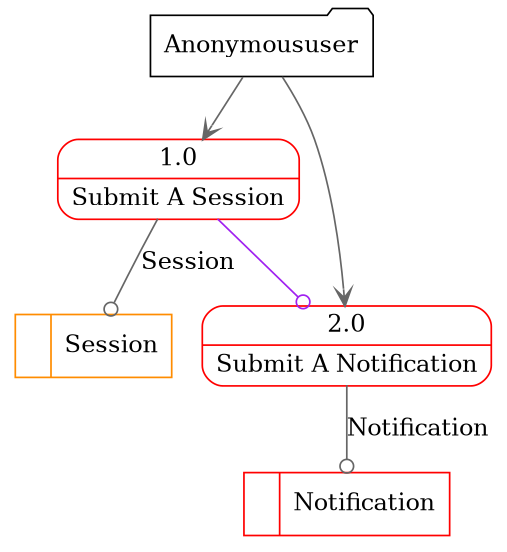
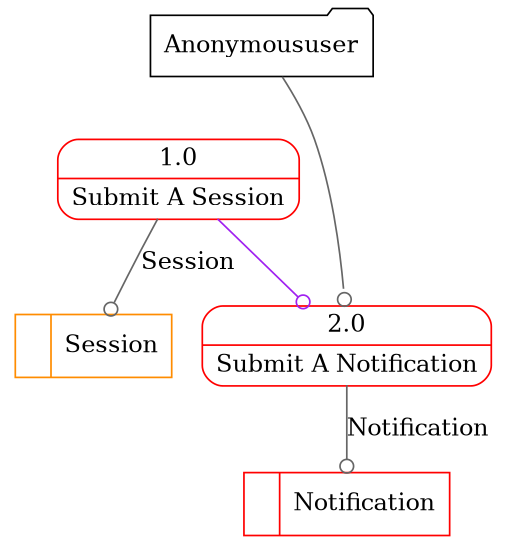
edge "Anonymoususer" -> "1.0": removed
edge "Anonymoususer" -> "2.0": arrowhead vee -> odot
